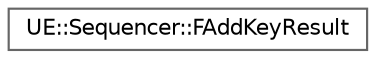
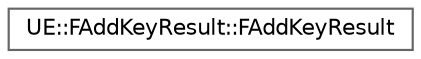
node "UE::Sequencer::FAddKeyResult": label "UE::Sequencer::FAddKeyResult" -> "UE::FAddKeyResult::FAddKeyResult"
